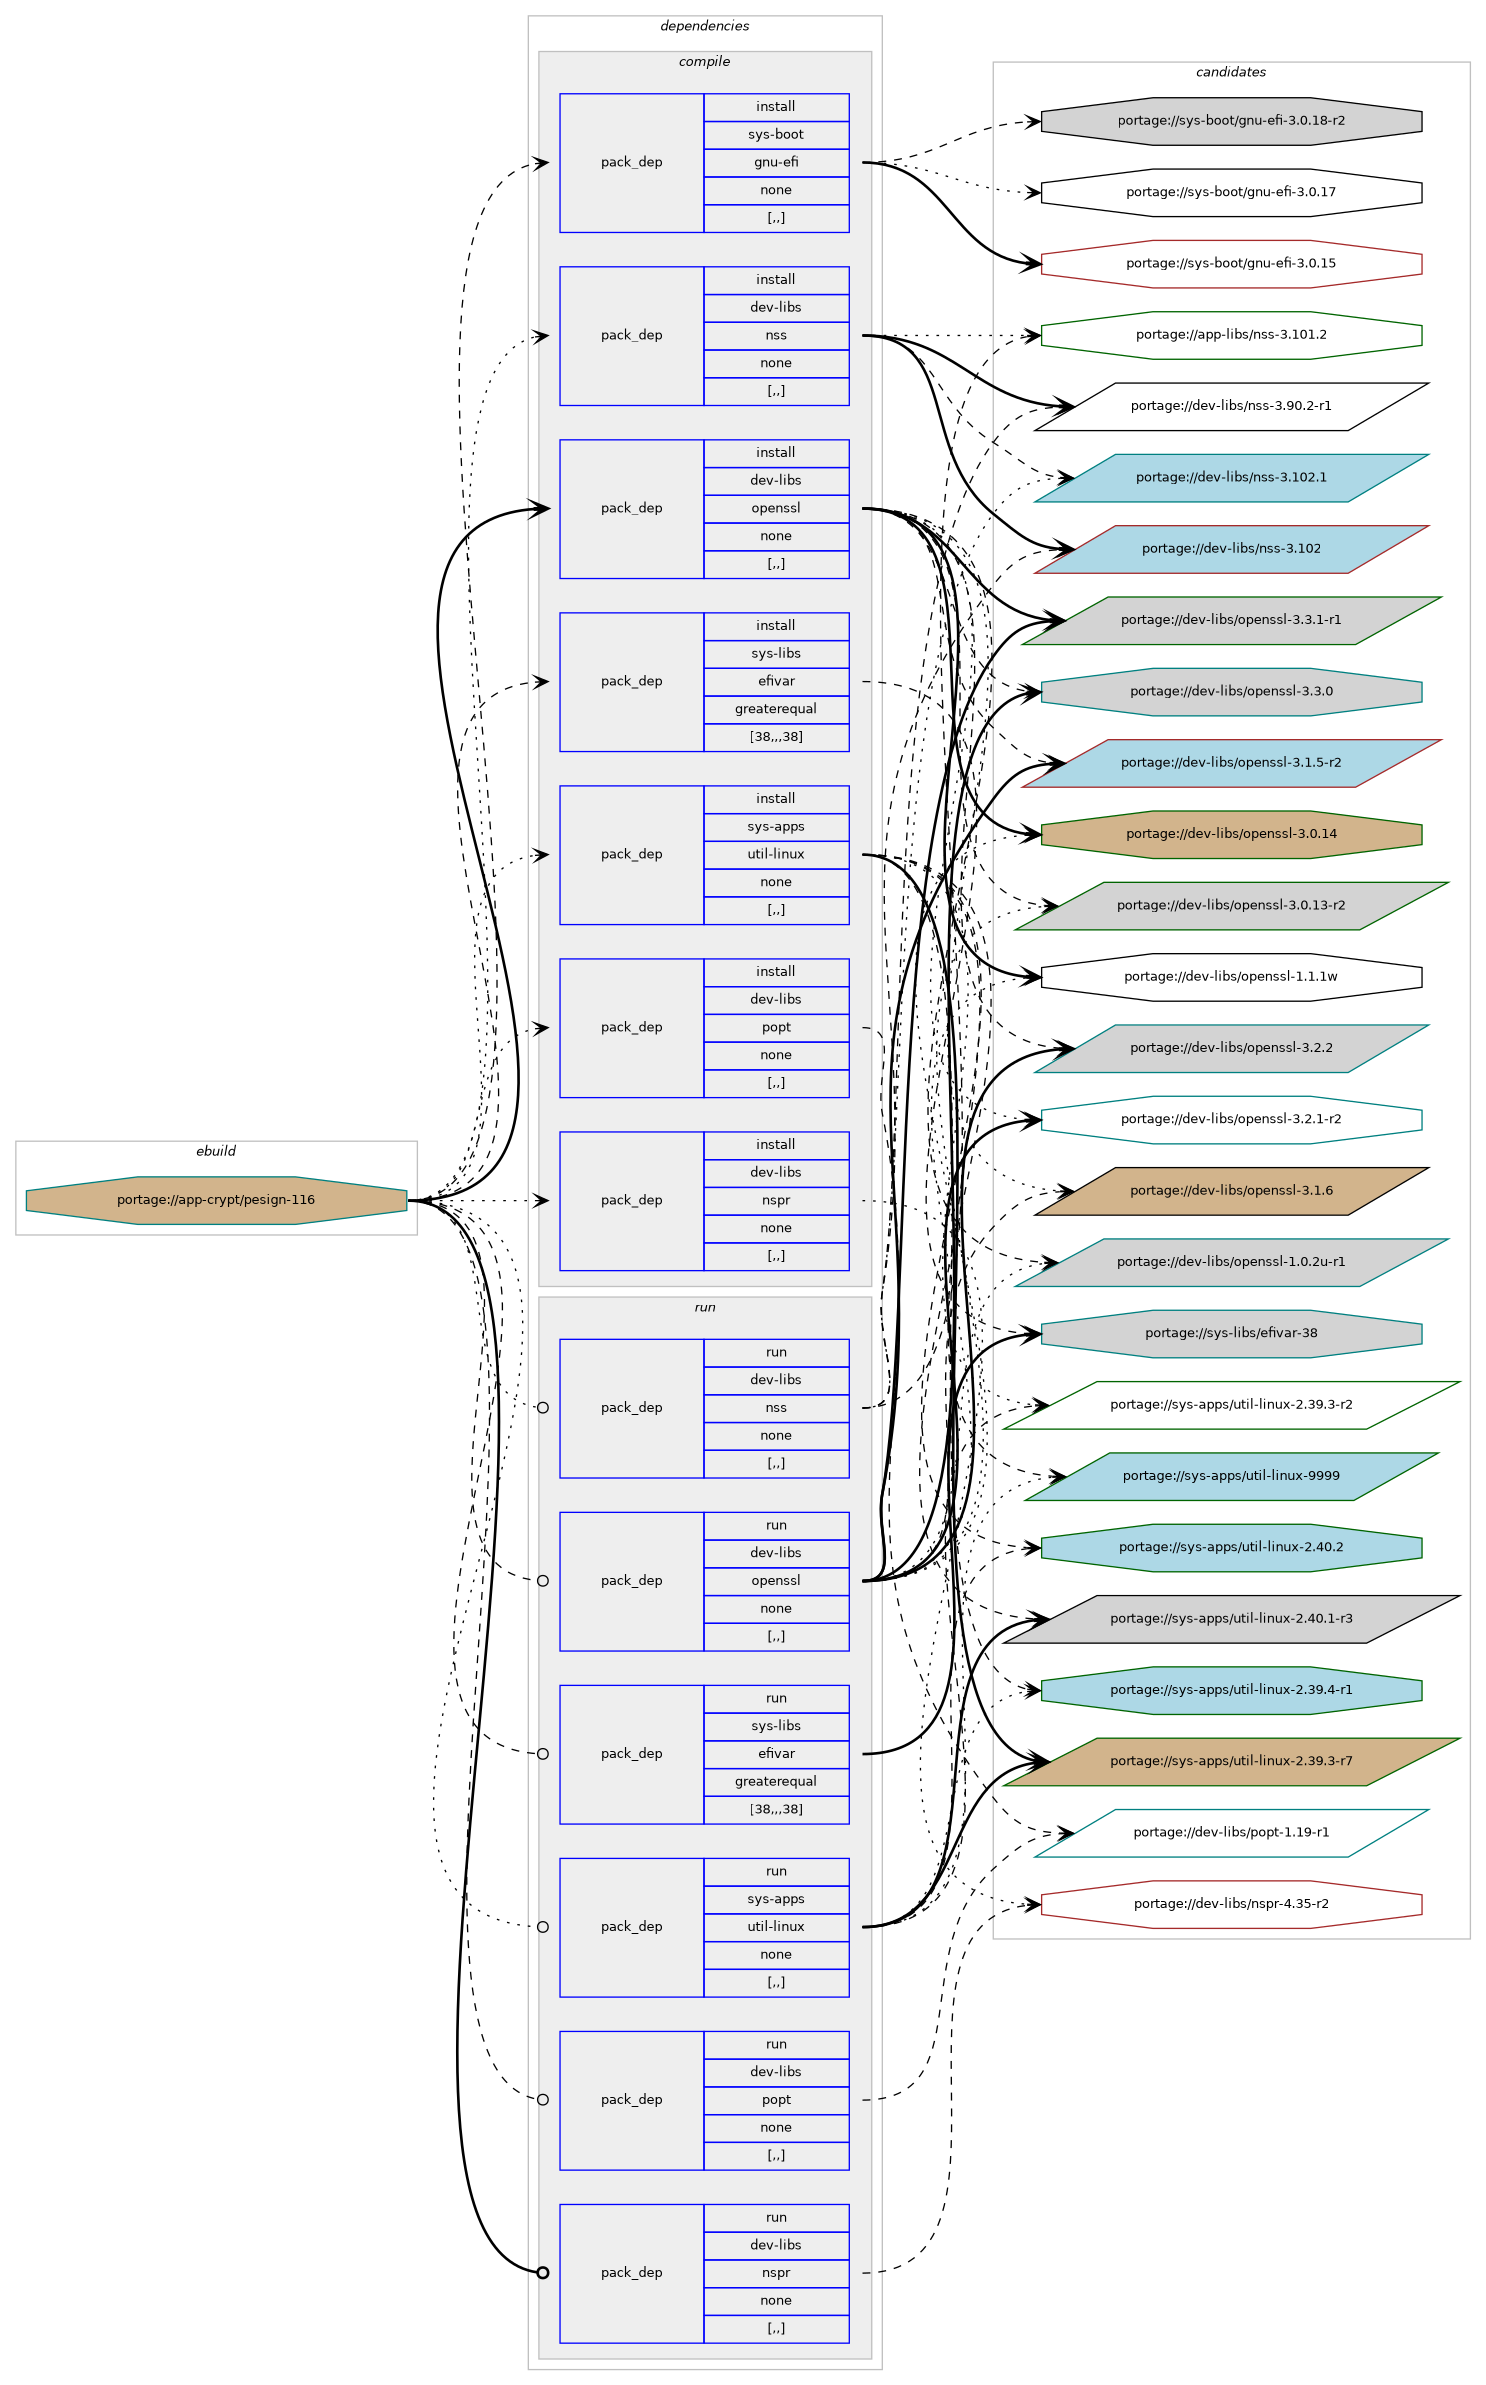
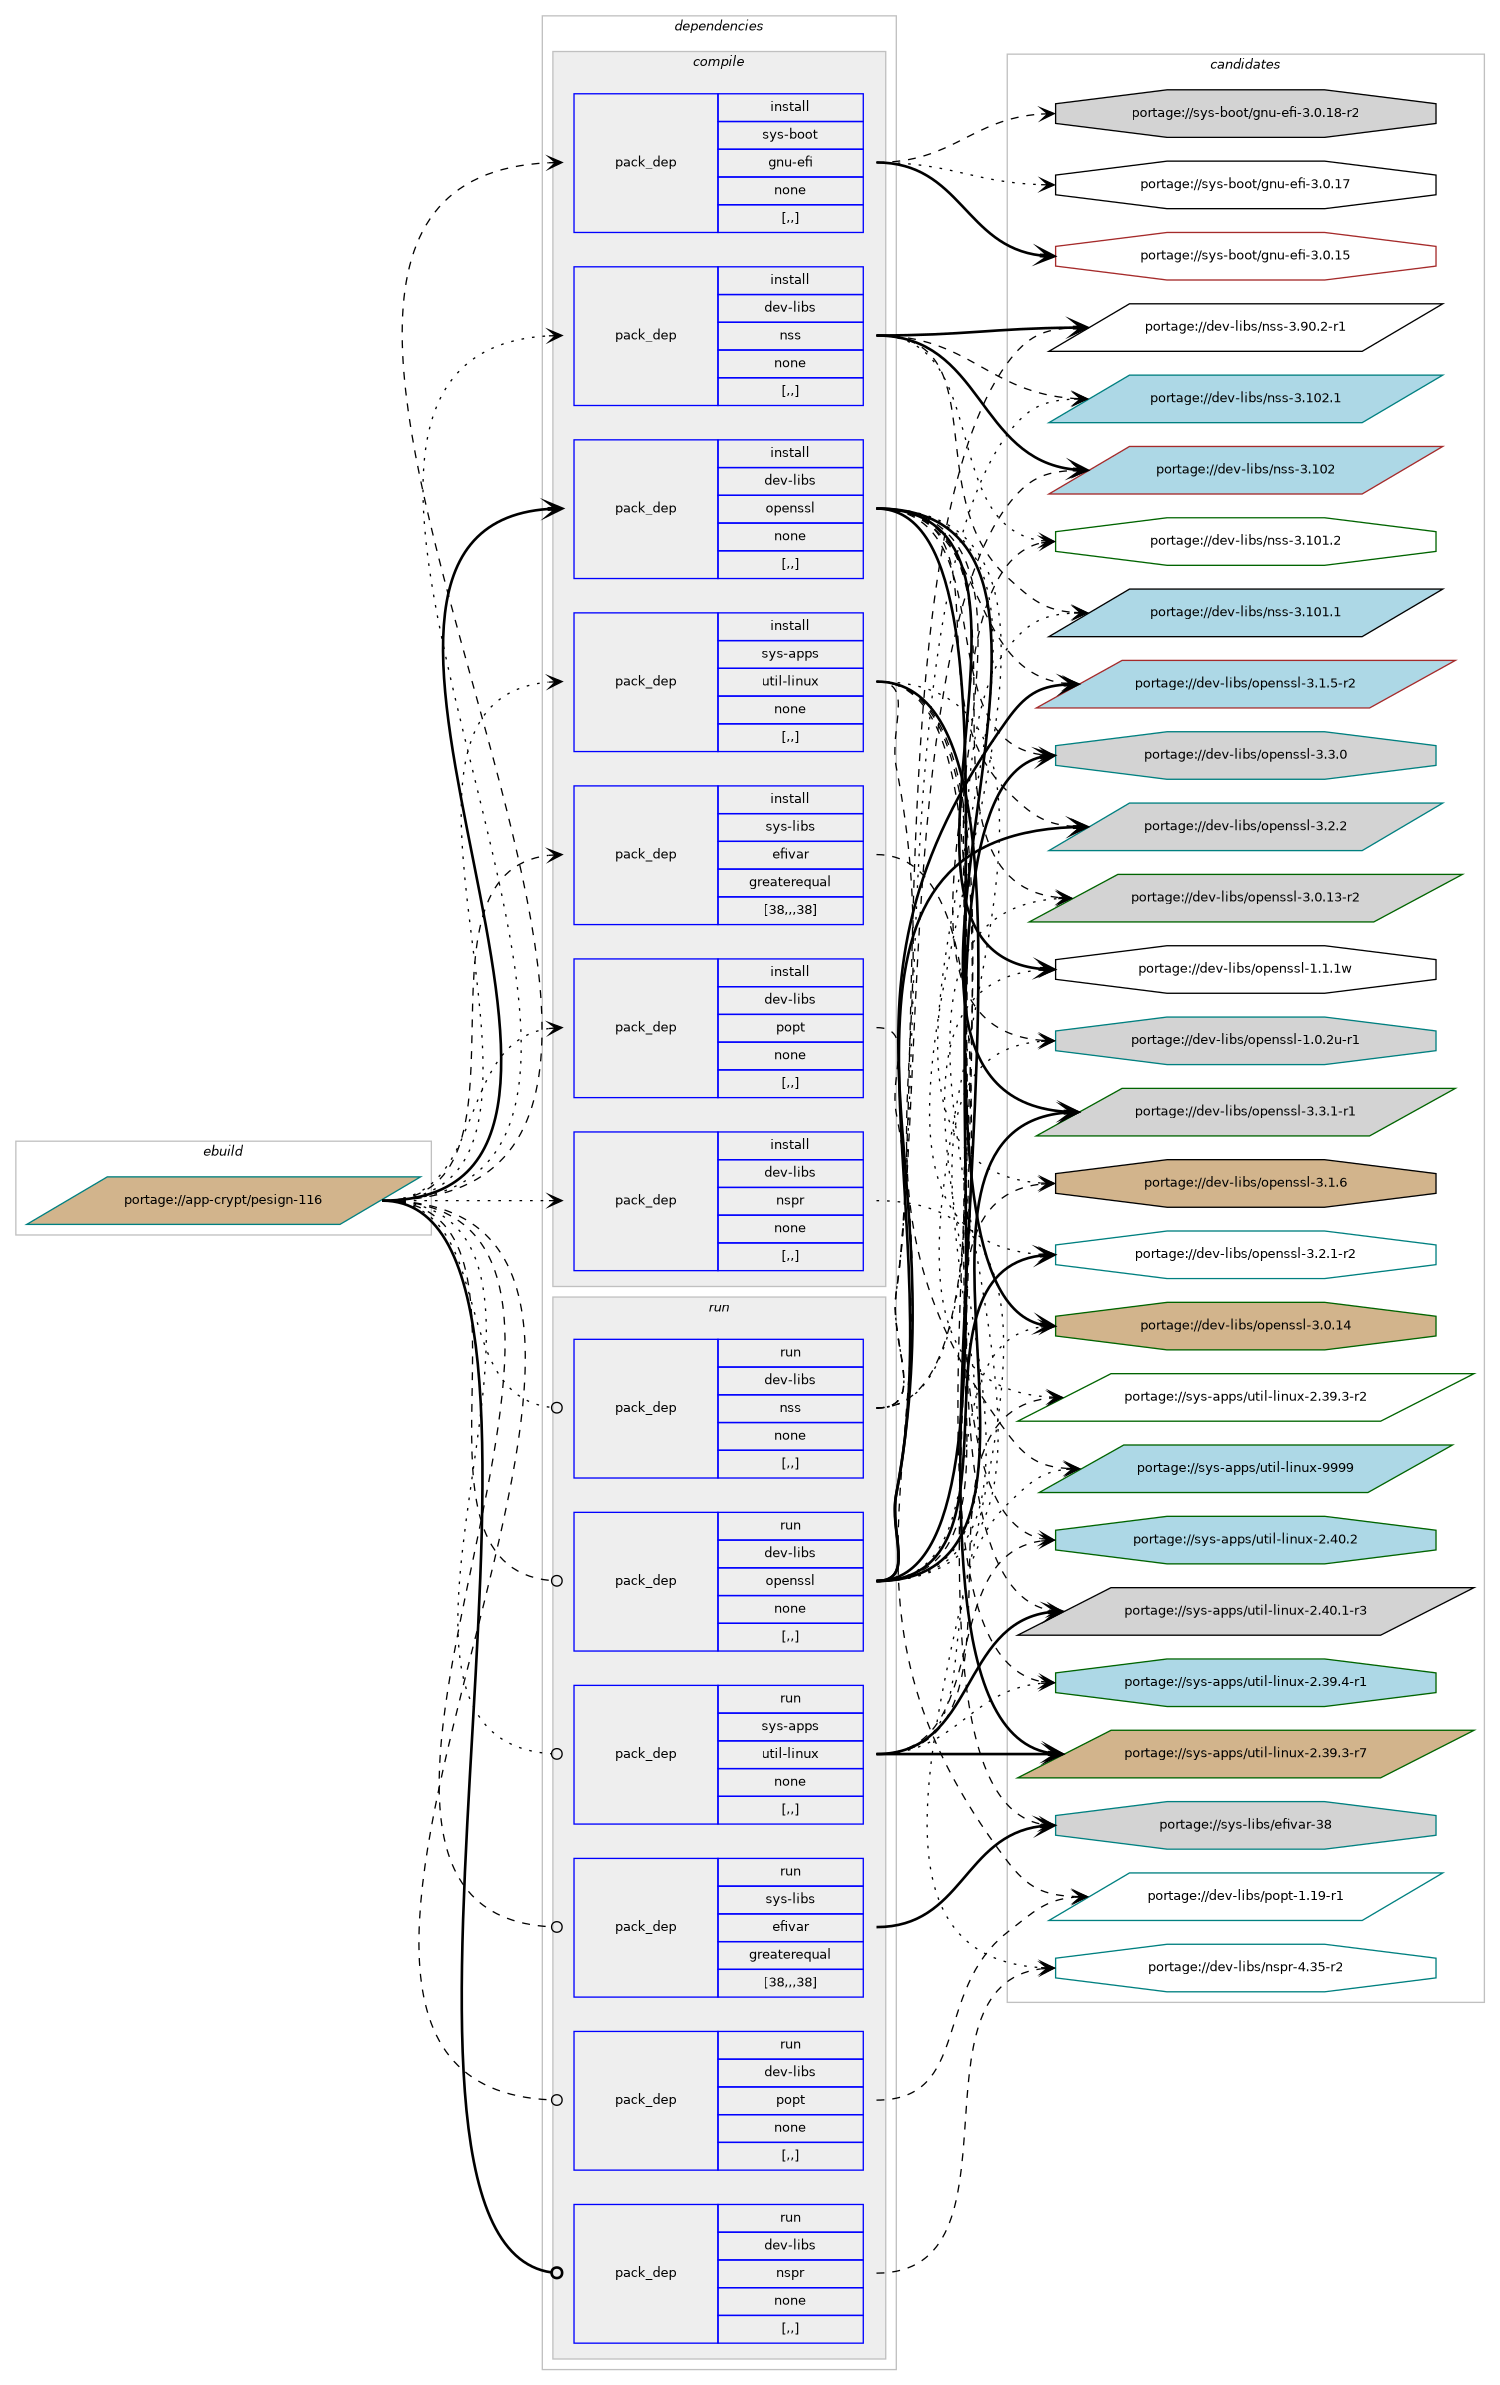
node "portage://app-libs/nss-3.101.2": label "portage://app-libs/nss-3.101.2" -> "portage://dev-libs/nss-3.101.2"
node "portage://dev-libs/nss-3.101.1": added
node "portage://dev-libs/openssl-3.1.6": shape parallelogram -> octagon
node "portage://app-crypt/pesign-116": shape octagon -> parallelogram
node "portage://dev-libs/openssl-1.0.2u-r1": shape parallelogram -> octagon
node "portage://dev-libs/nspr-4.35-r2": color brown -> teal
